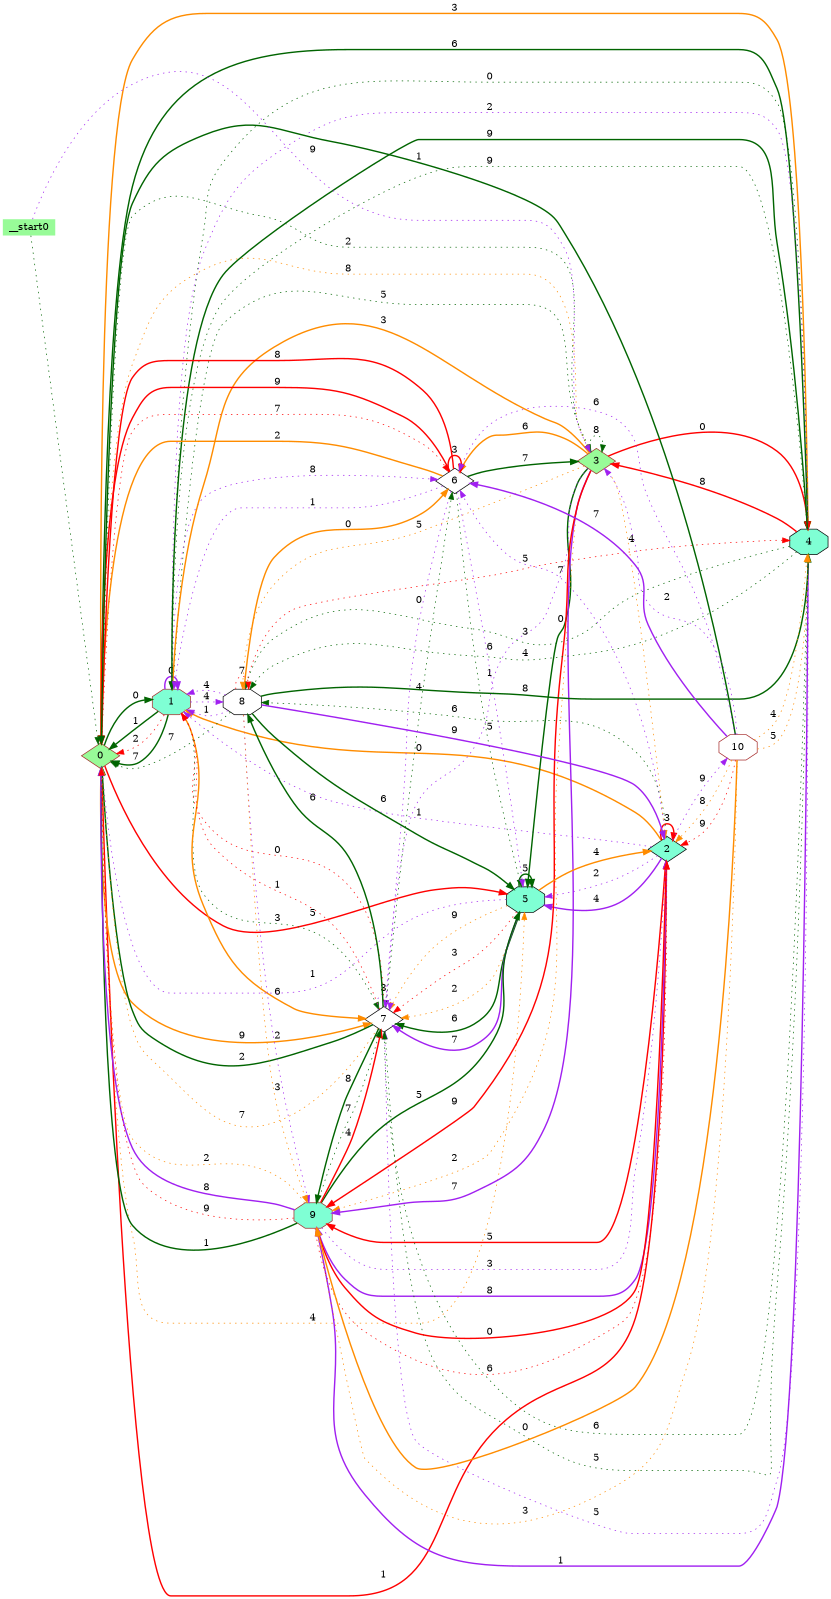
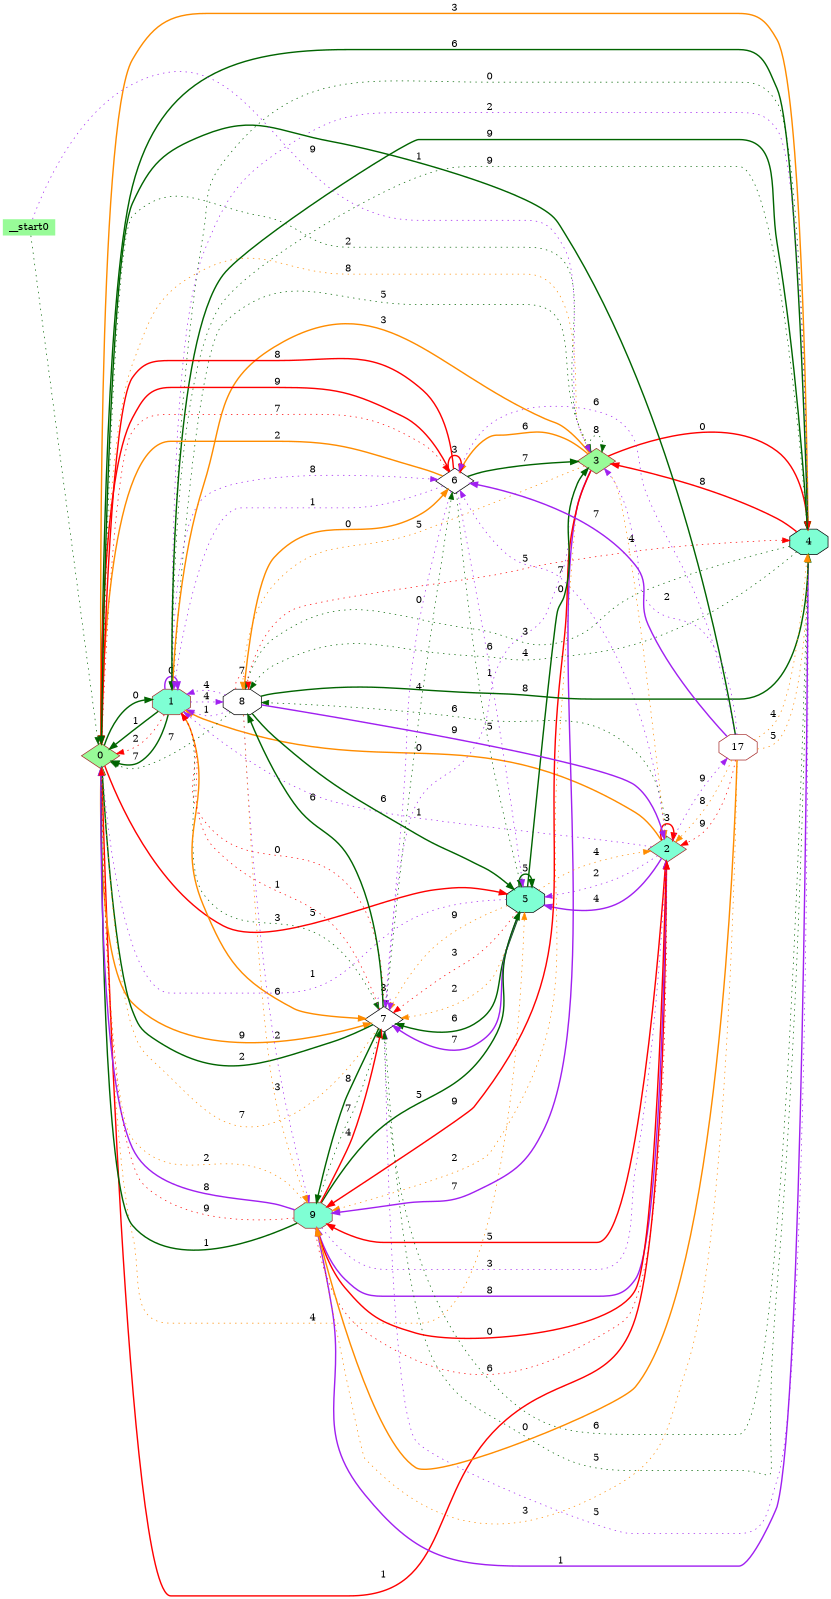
edge "3" -> "5": reversed
node "10": label "10" -> "17"
node "2": color black -> brown
edge "5" -> "2": style bold -> dotted
